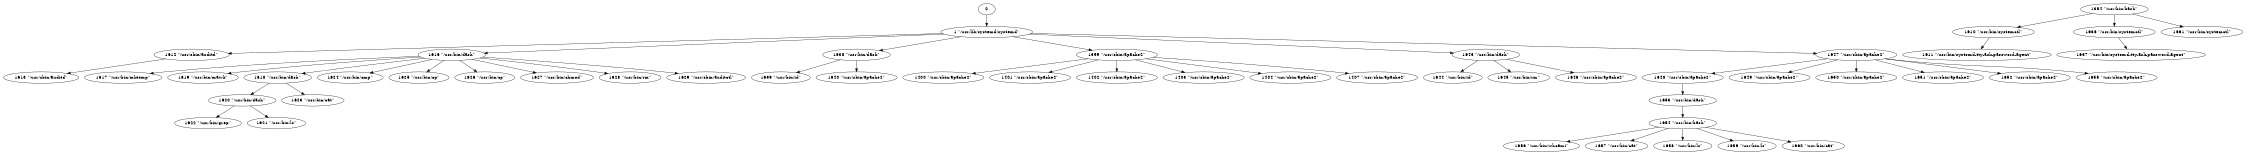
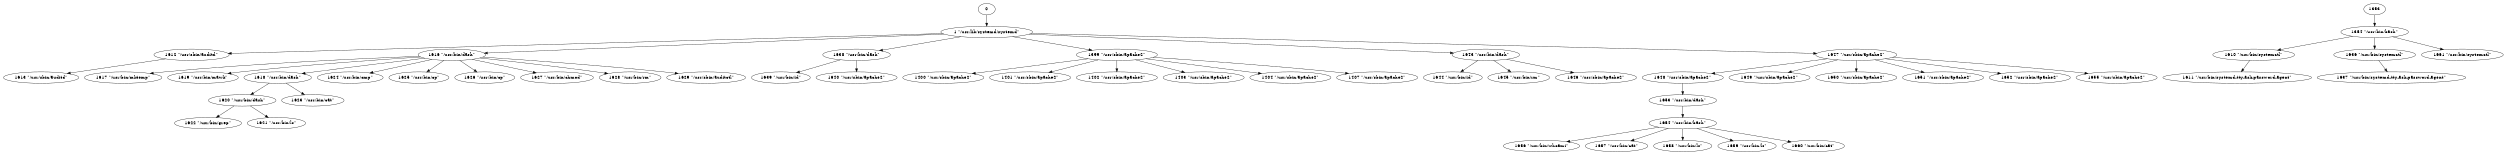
node "1353": added
